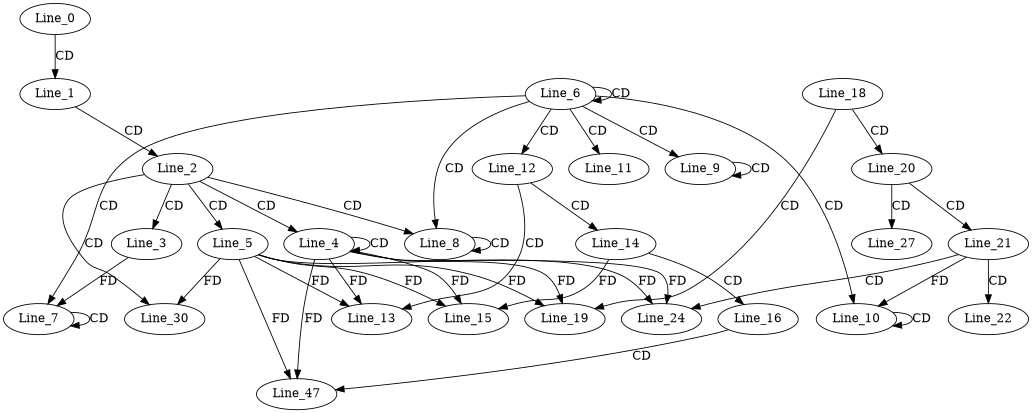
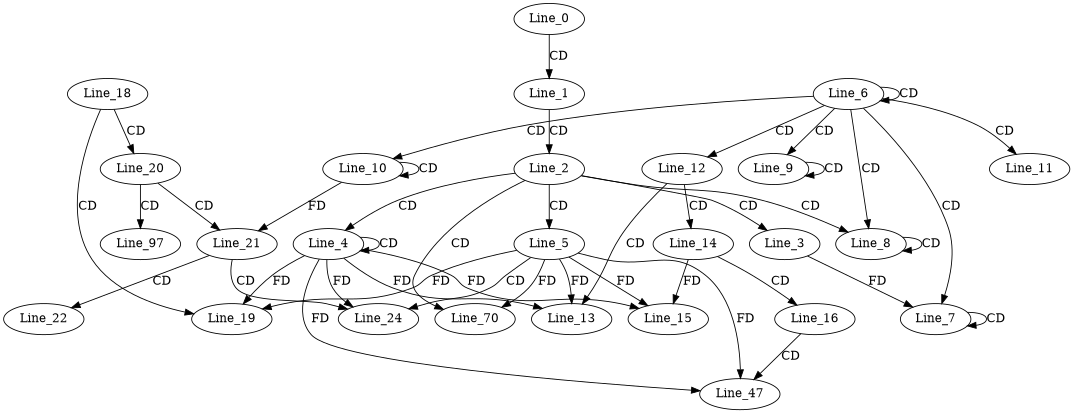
node "Line_27": label "Line_27" -> "Line_97"
edge "Line_21" -> "Line_10": reversed
edge "Line_5" -> "Line_24": label "FD" -> "CD"
node "Line_30": label "Line_30" -> "Line_70"
